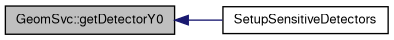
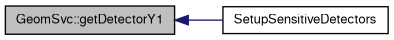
node "GeomSvc::getDetectorY0": label "GeomSvc::getDetectorY0" -> "GeomSvc::getDetectorY1"
